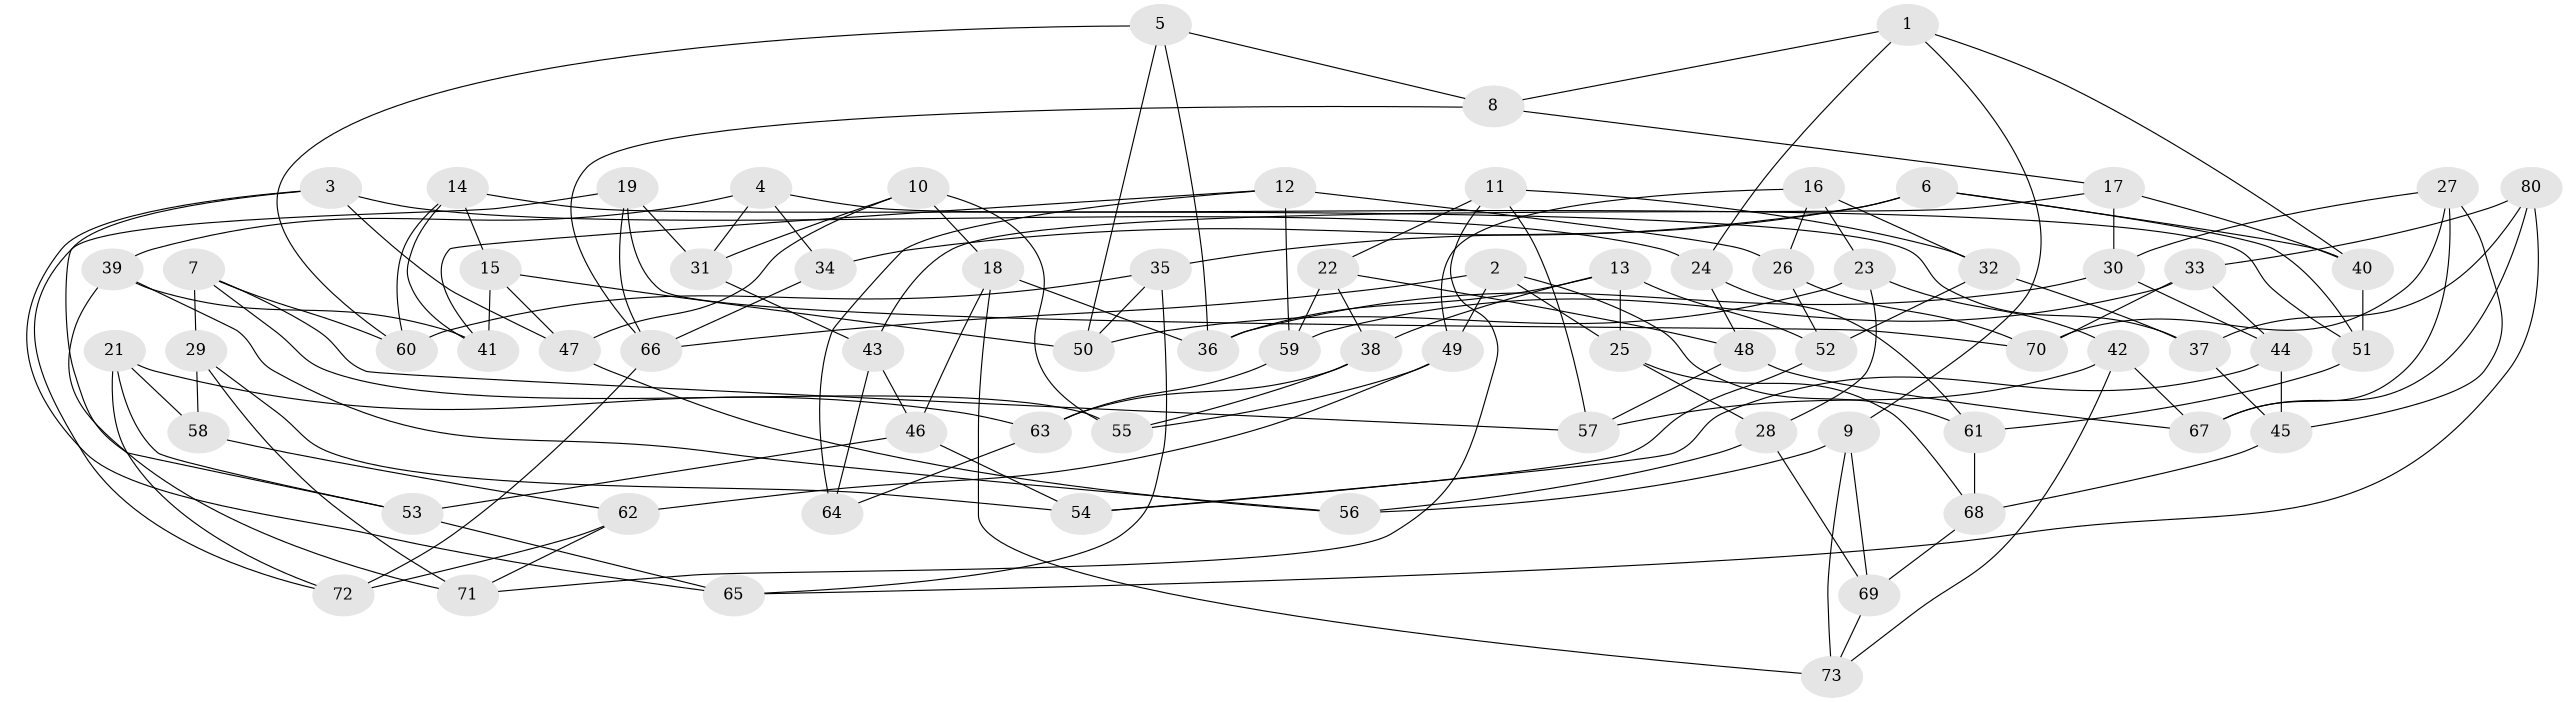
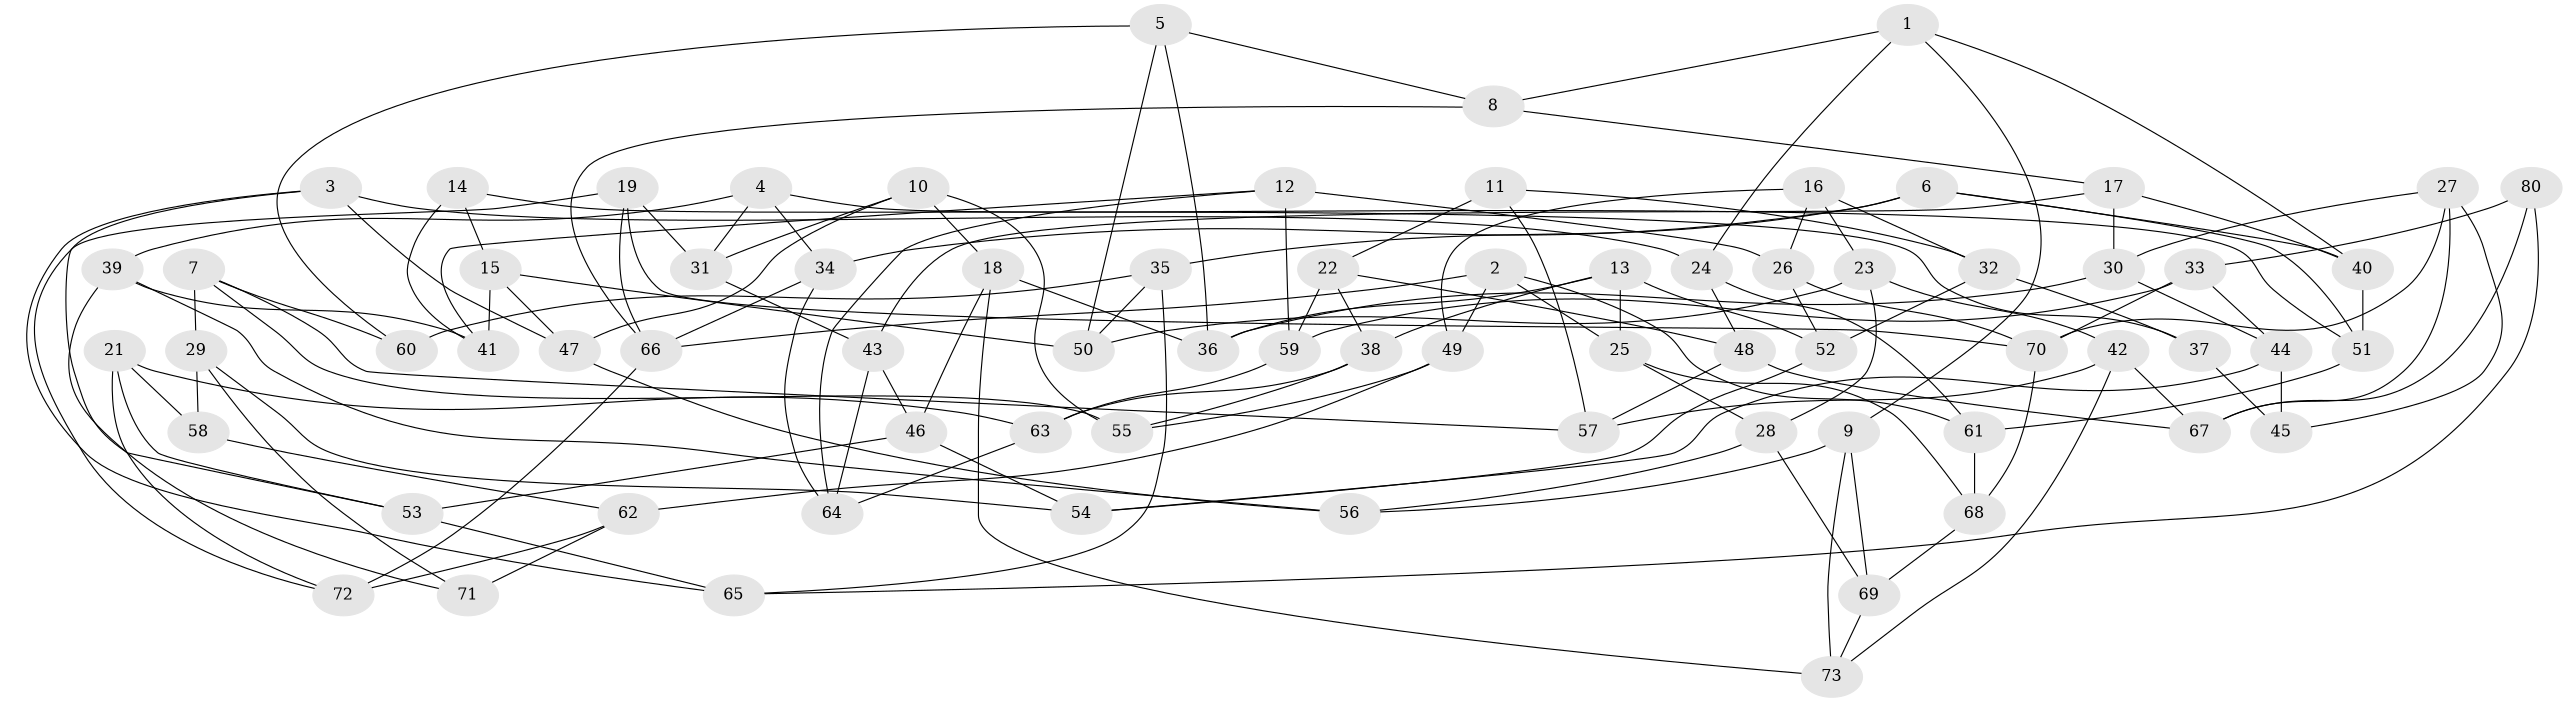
edge "14" -- "60": removed
edge "80" -- "37": removed
edge "34" -- "64": added
edge "45" -- "68": now "70" -- "68"
edge "11" -- "71": removed
